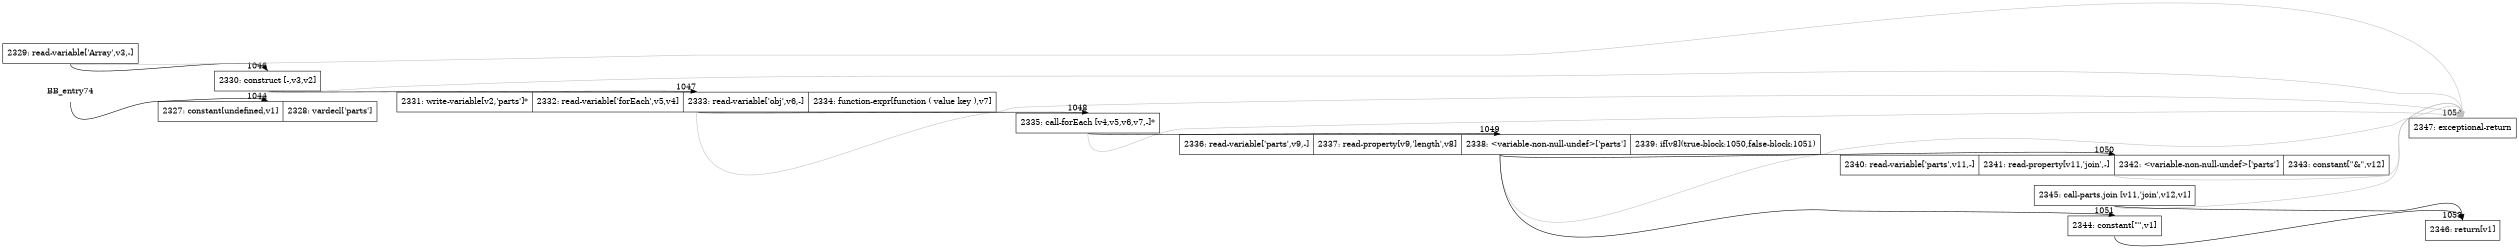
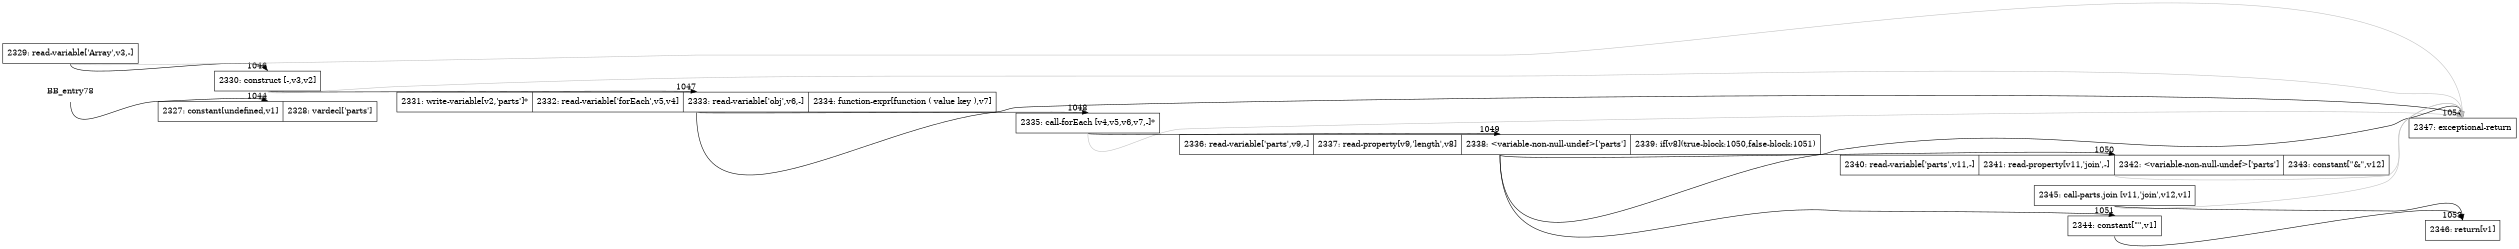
node "BB_entry74": label "BB_entry74" -> "BB_entry78"
edge "2331: write-variable[v2,'parts']*" -> "2347: exceptional-return": color gray -> black
edge "2336: read-variable['parts',v9,-]" -> "2347: exceptional-return": color gray -> black
